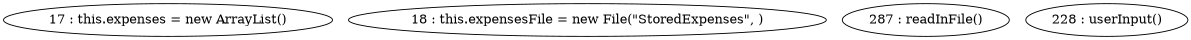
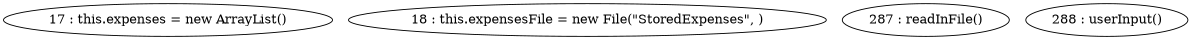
node "228 : userInput()": label "228 : userInput()" -> "288 : userInput()"
